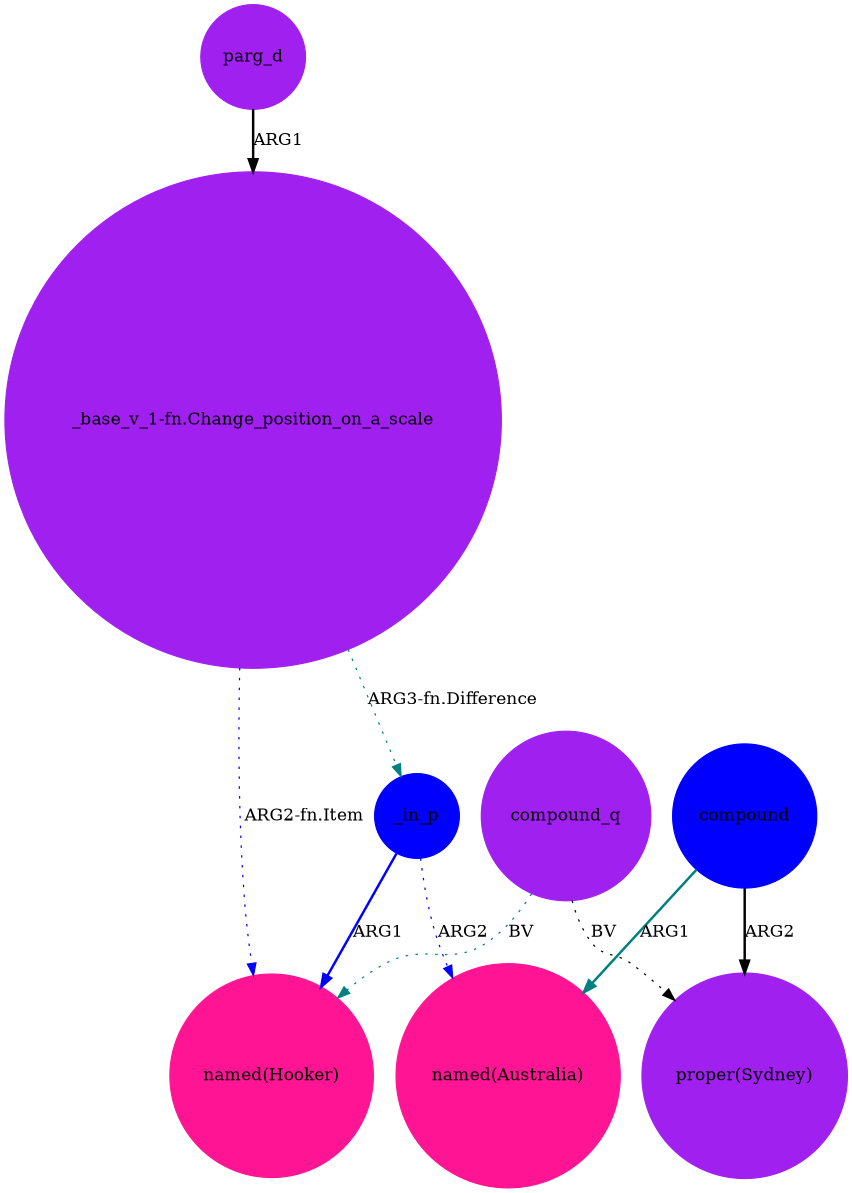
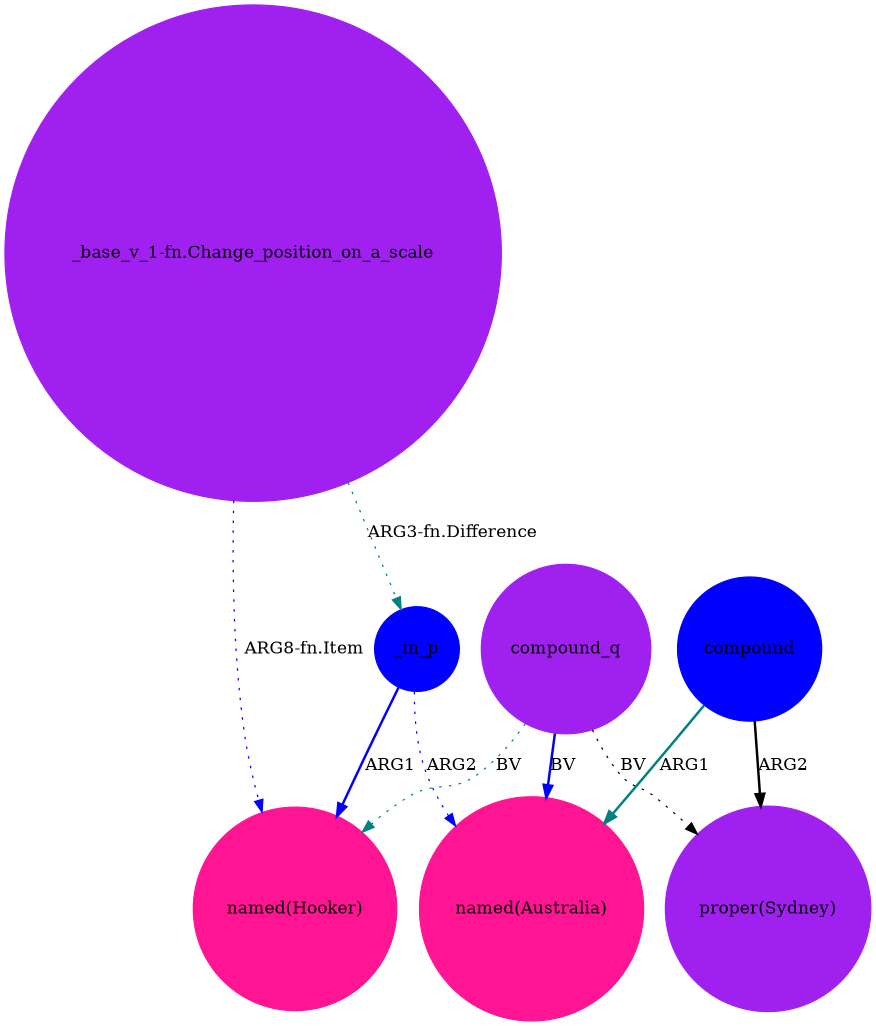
node "parg_d": removed
edge "compound_q" -> "named(Australia)": added, label "BV"
edge "_base_v_1-fn.Change_position_on_a_scale" -> "named(Hooker)": label "ARG2-fn.Item" -> "ARG8-fn.Item"
